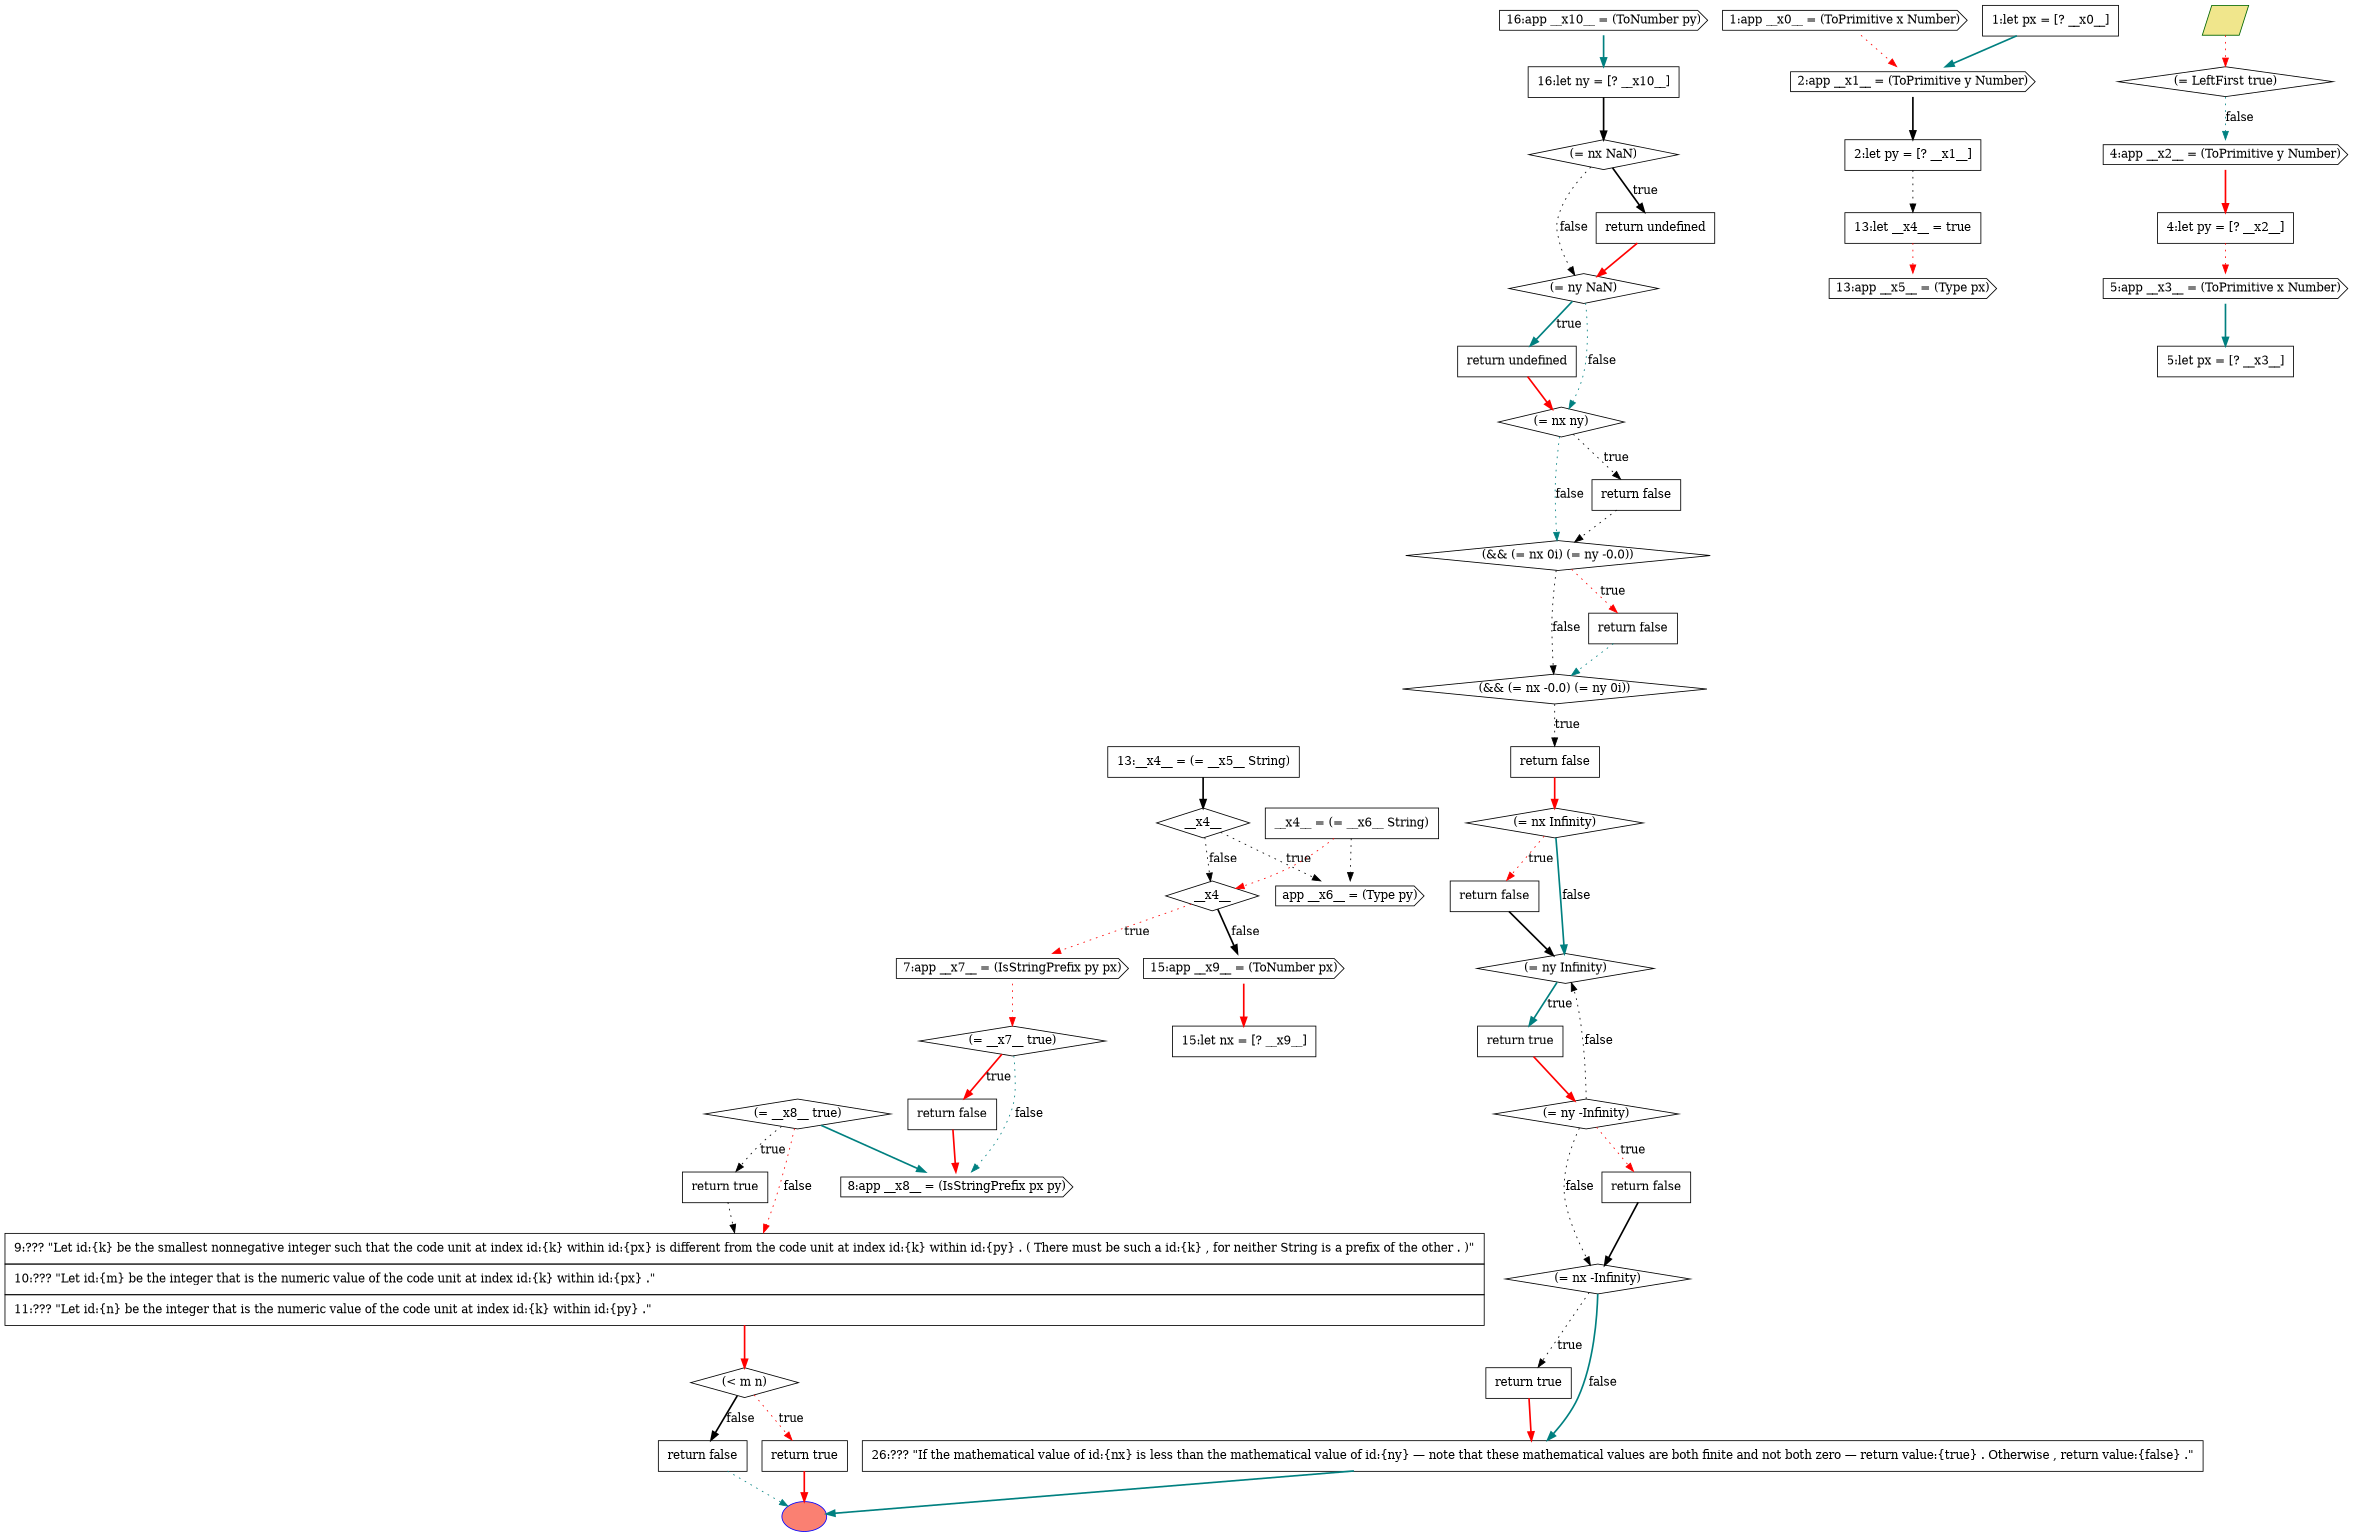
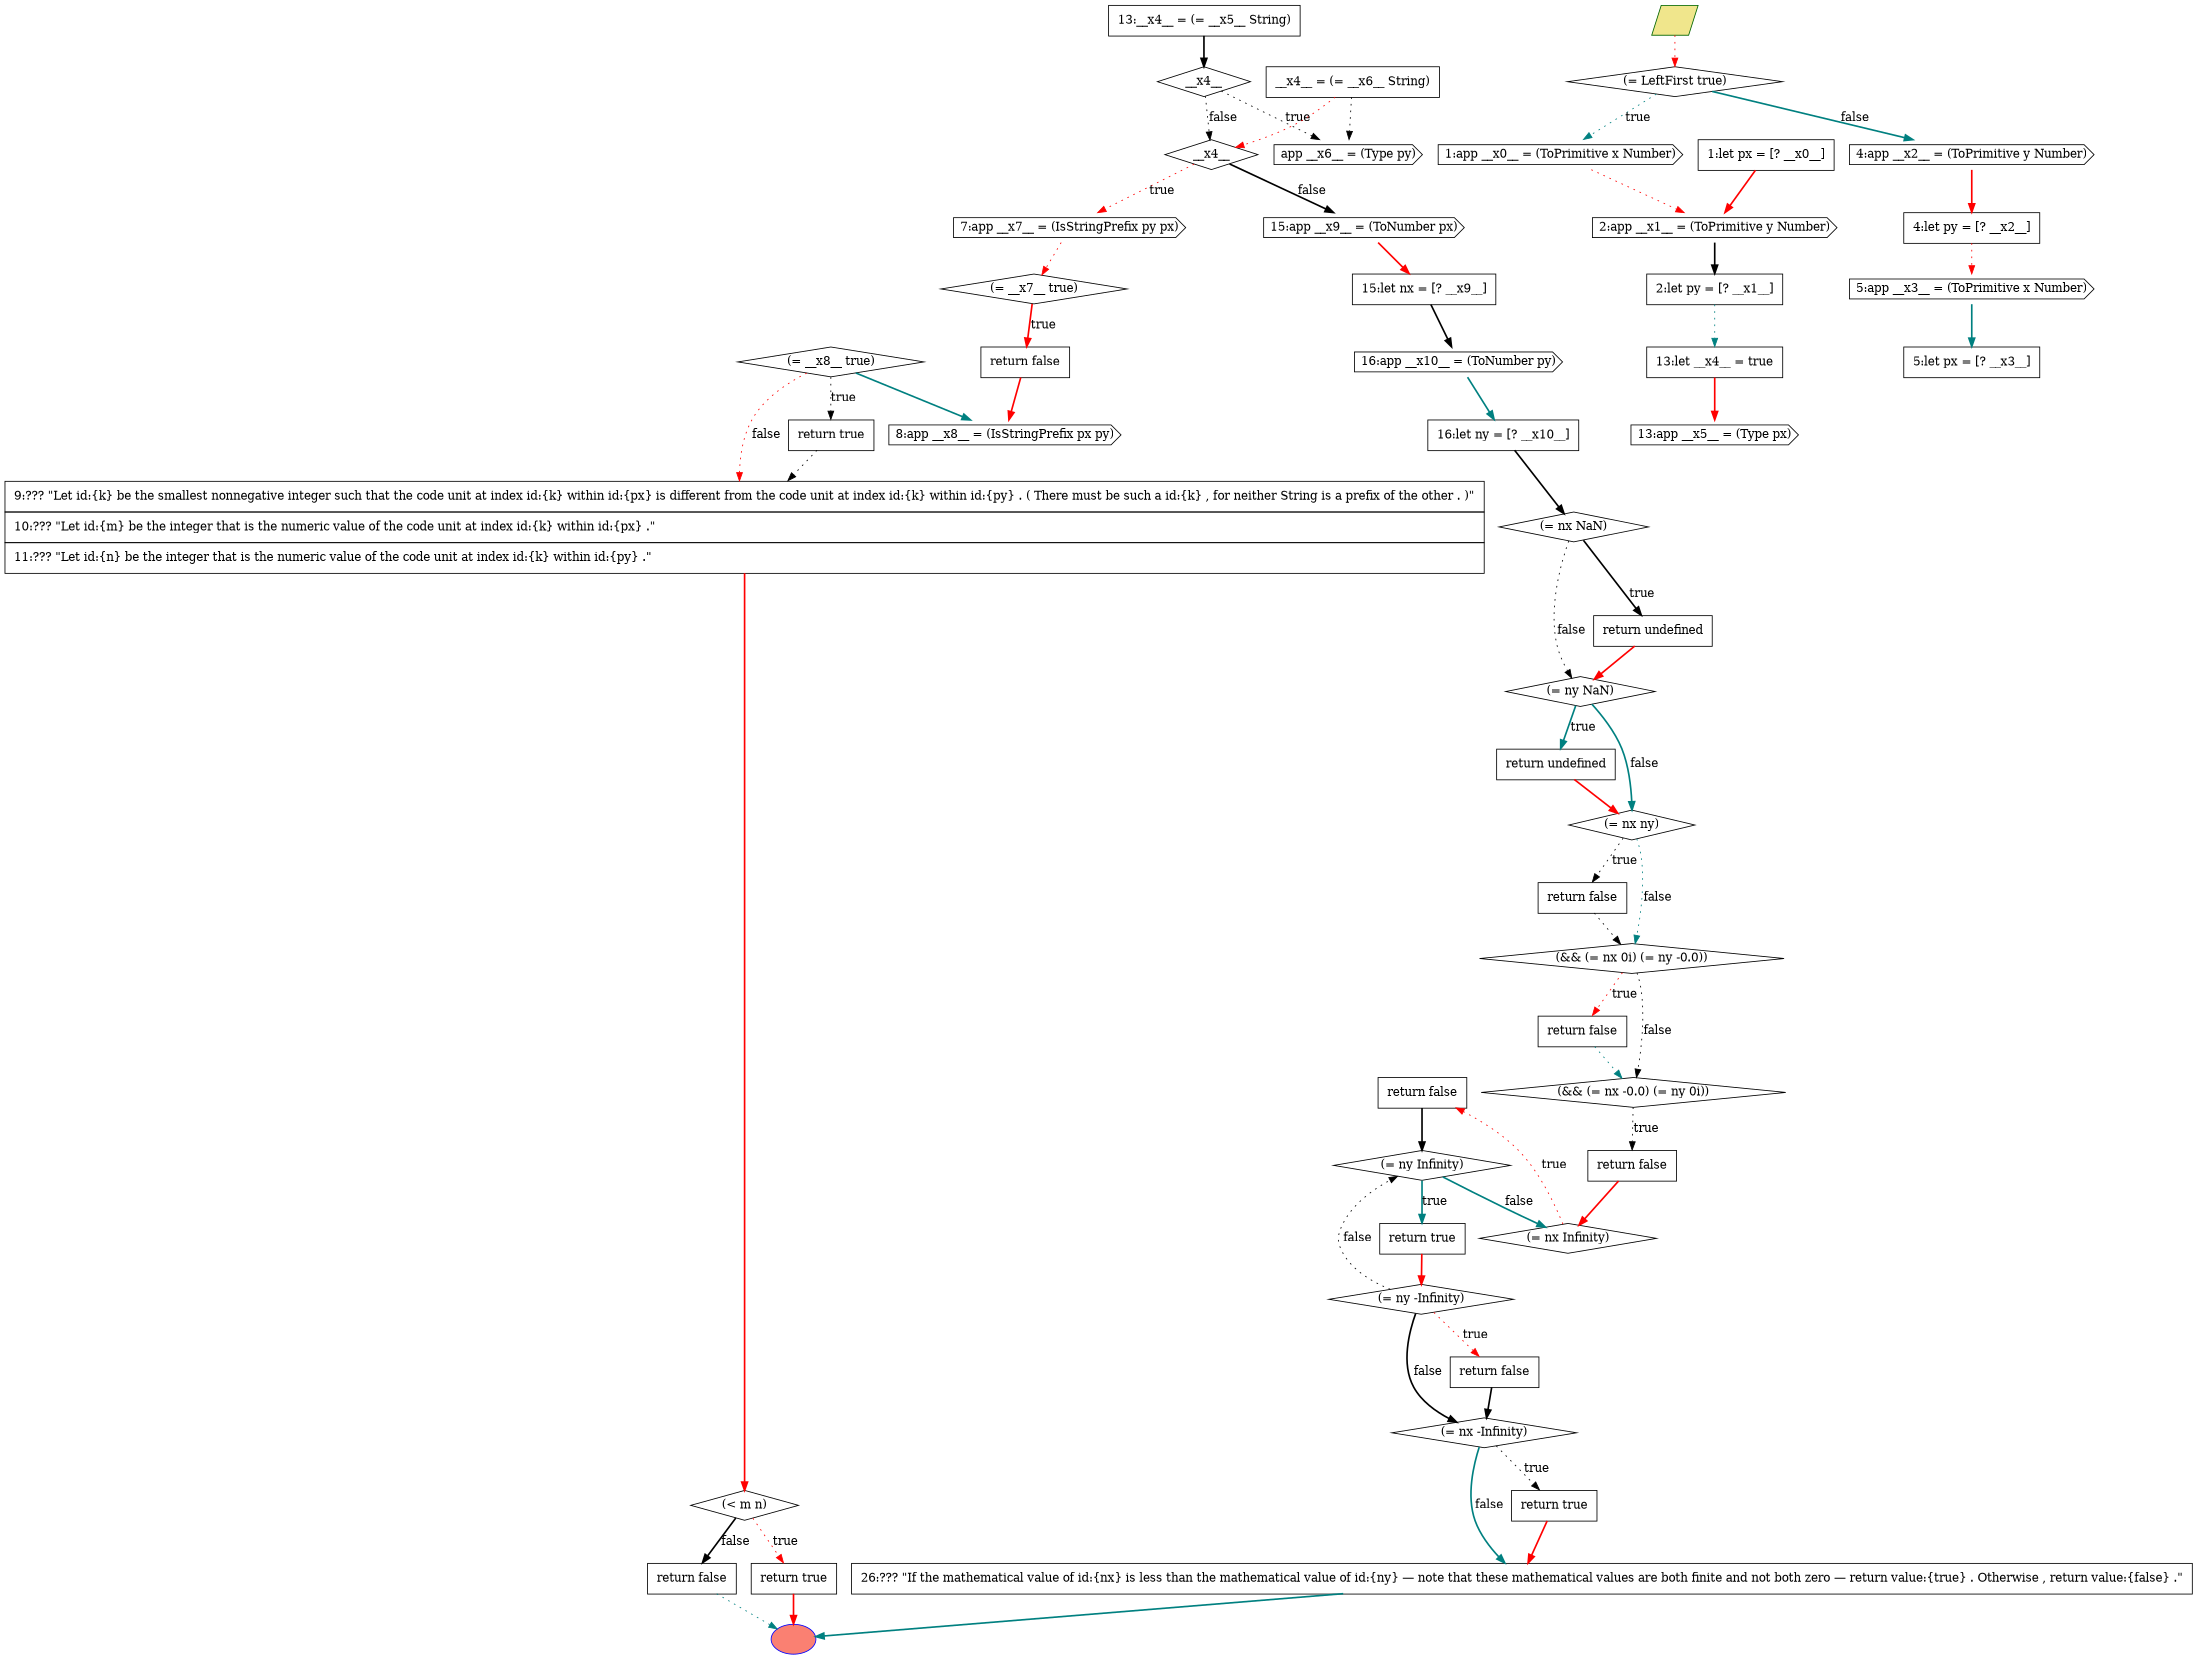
edge "1:let px = [? __x0__]" -> "2:app __x1__ = (ToPrimitive y Number)": color teal -> red
edge "(= LeftFirst true)" -> "4:app __x2__ = (ToPrimitive y Number)": style dotted -> bold
edge "(= LeftFirst true)" -> "1:app __x0__ = (ToPrimitive x Number)": added, label "true"
edge "2:let py = [? __x1__]" -> "13:let __x4__ = true": color black -> teal
edge "13:let __x4__ = true" -> "13:app __x5__ = (Type px)": style dotted -> bold
edge "15:let nx = [? __x9__]" -> "16:app __x10__ = (ToNumber py)": added
edge "(= ny NaN)" -> "(= nx ny)": style dotted -> bold
edge "(= nx Infinity)" -> "(= ny Infinity)": reversed
edge "(= __x7__ true)" -> "8:app __x8__ = (IsStringPrefix px py)": removed, label "false"
edge "(= ny -Infinity)" -> "(= nx -Infinity)": style dotted -> bold
